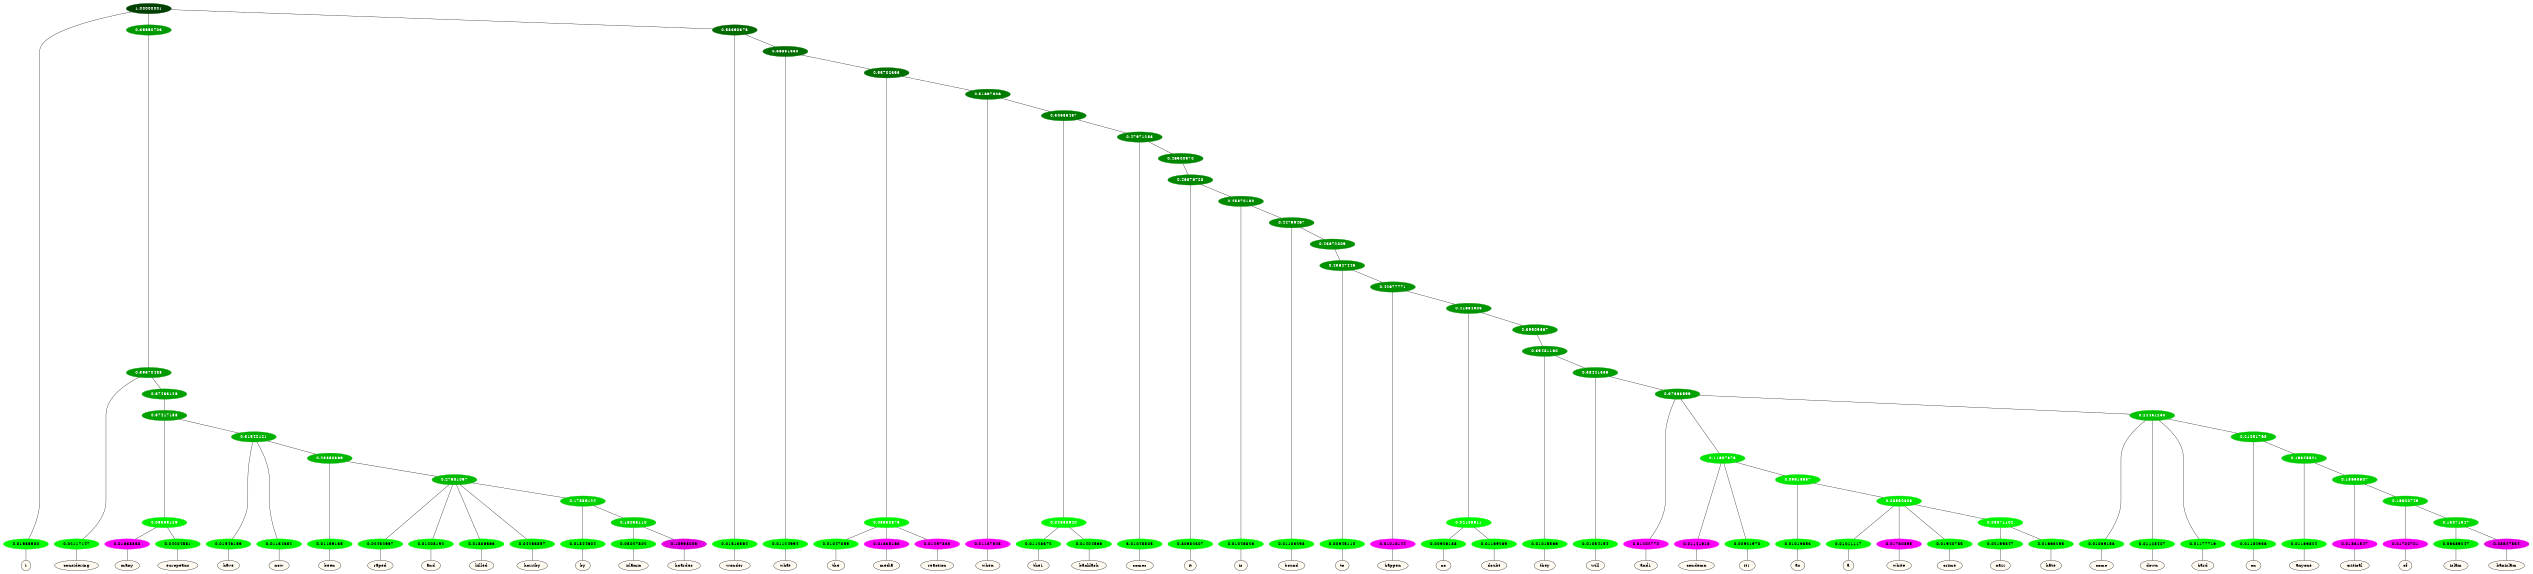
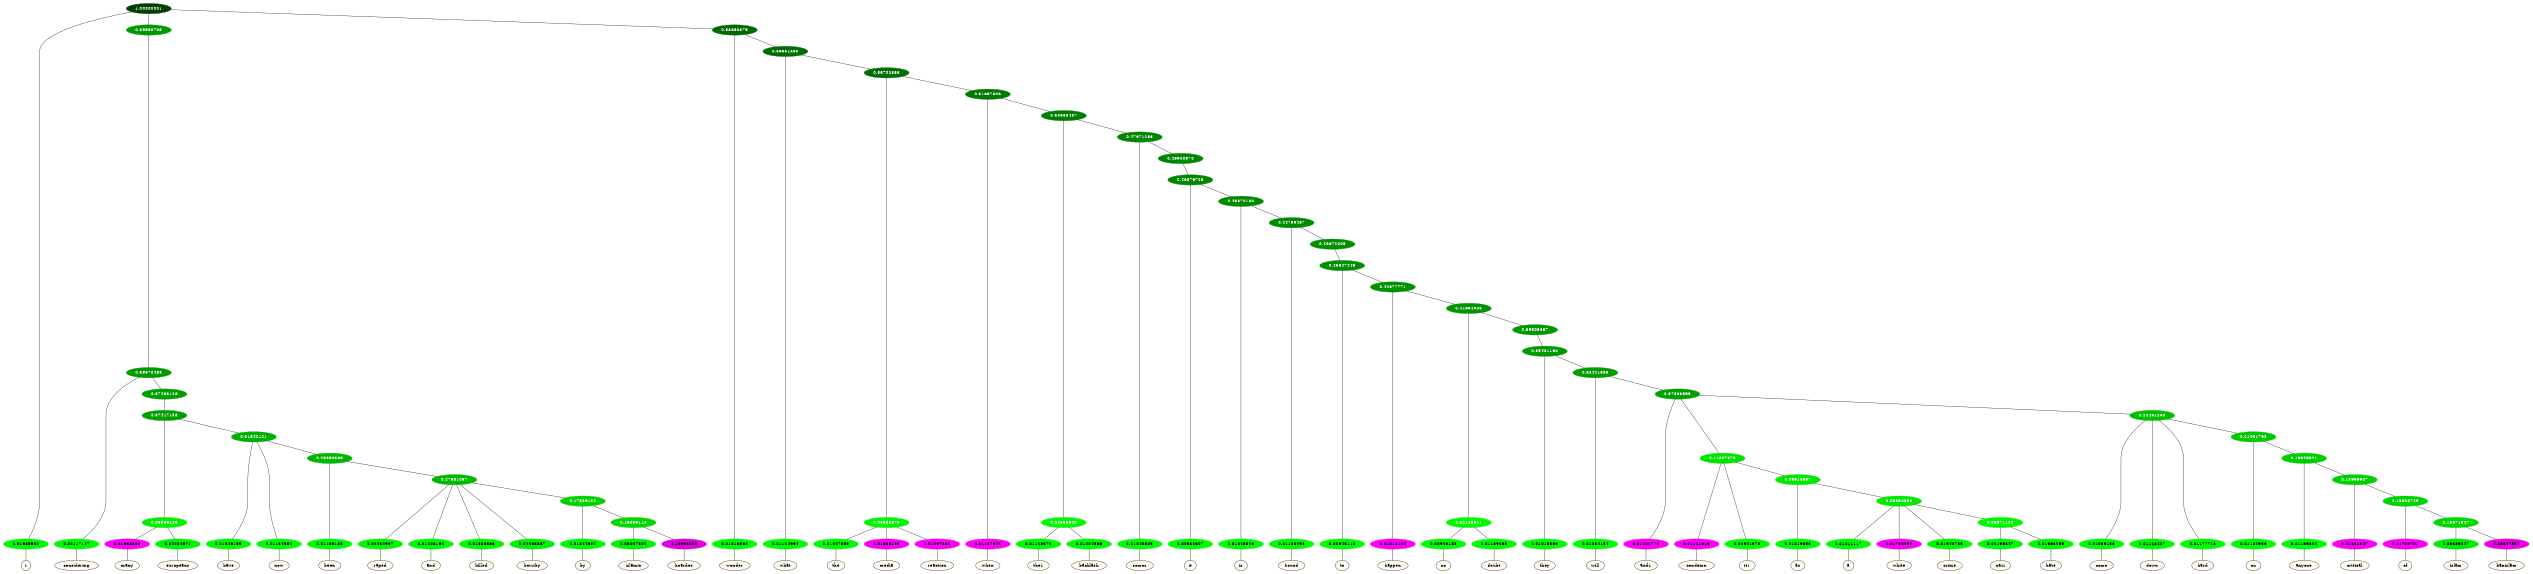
node "0.04204581": label "0.04204581" -> "0.04204571"
